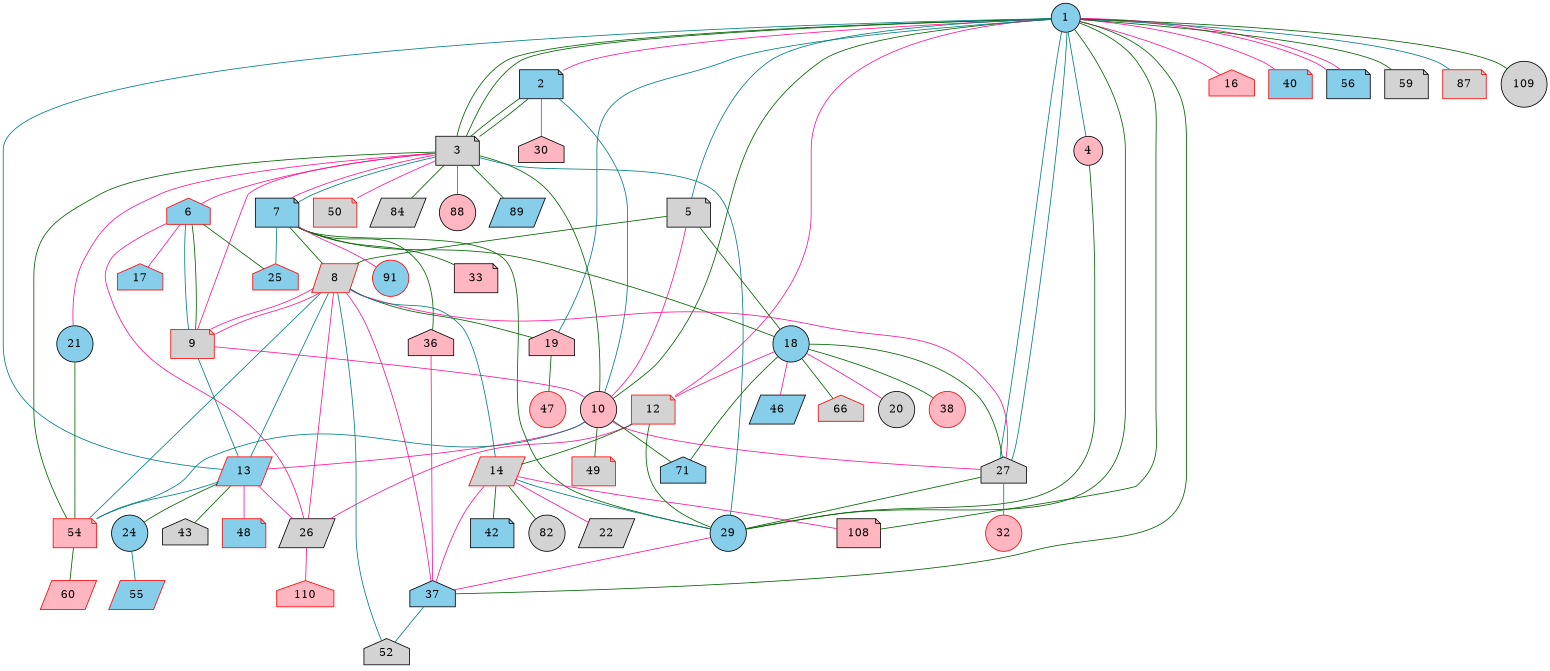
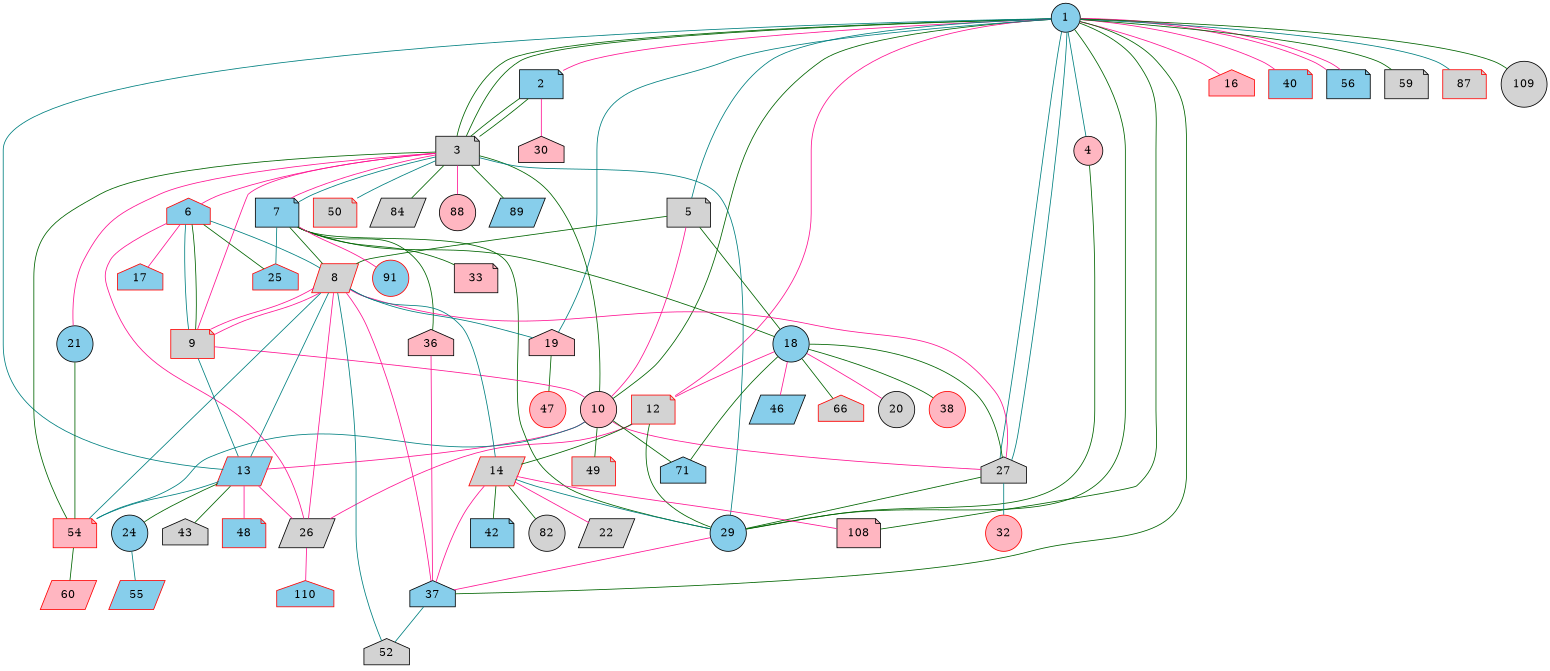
edge "3" -- "50": color deeppink -> teal
edge "2" -- "10": removed
edge "6" -- "8": added
edge "8" -- "19": color darkgreen -> teal
node "110": fillcolor lightpink -> skyblue
